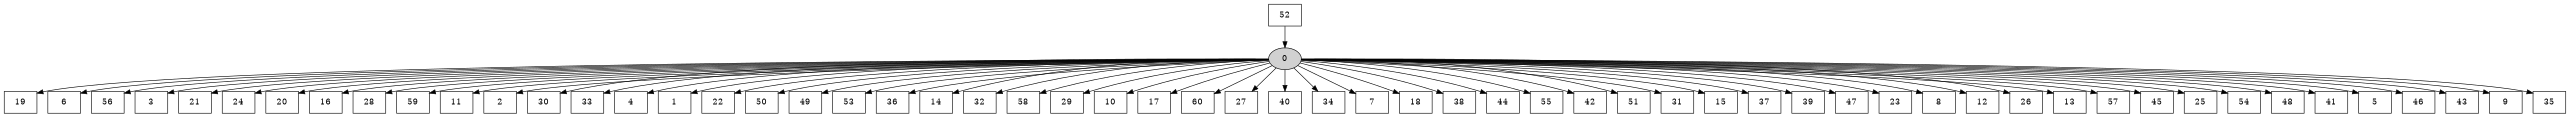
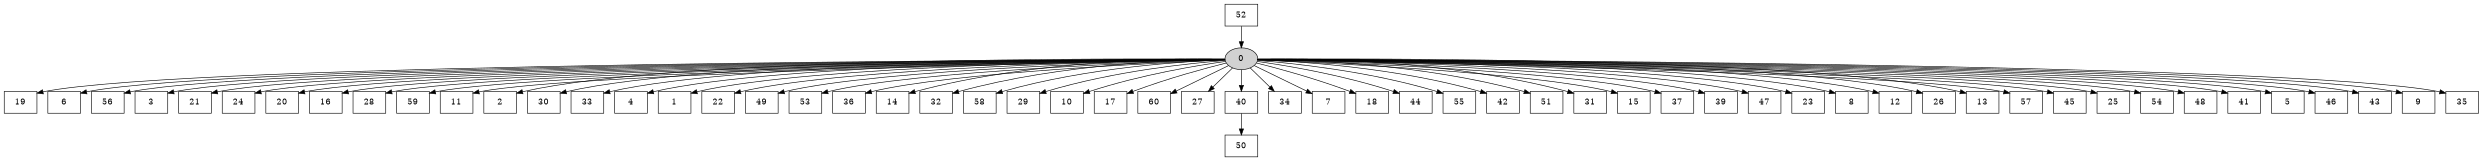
edge "0" -> "50": now "40" -> "50"
node "38": removed
